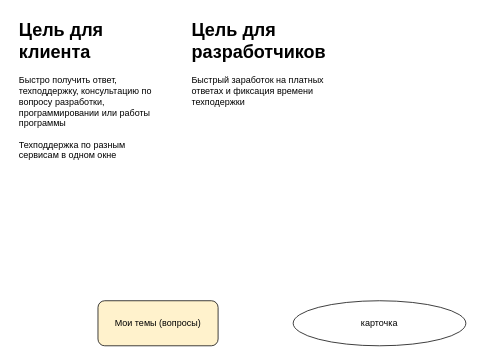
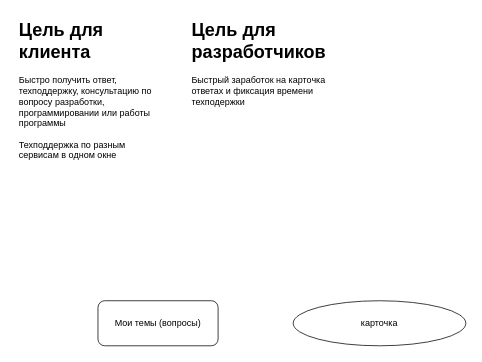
node "Цель для разработчиковБыстрый заработок на платных ответах и фиксация времени техподержки": label "Цель для разработчиковБыстрый заработок на платных ответах и фиксация времени техподержки" -> "Цель для разработчиковБыстрый заработок на карточка ответах и фиксация времени техподержки"
node "Мои темы (вопросы)": fillcolor #fff2cc -> #ffffff
